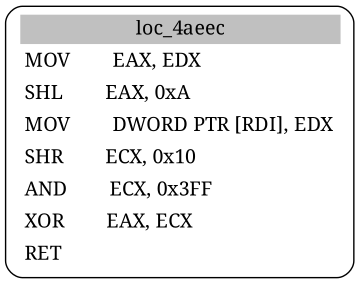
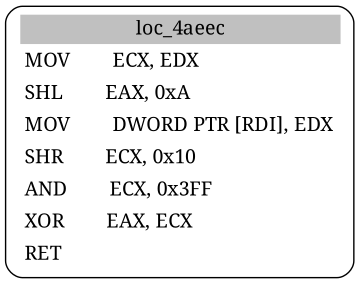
node "loc_4aeec": text "MOV        EAX, EDX" -> "MOV        ECX, EDX"
